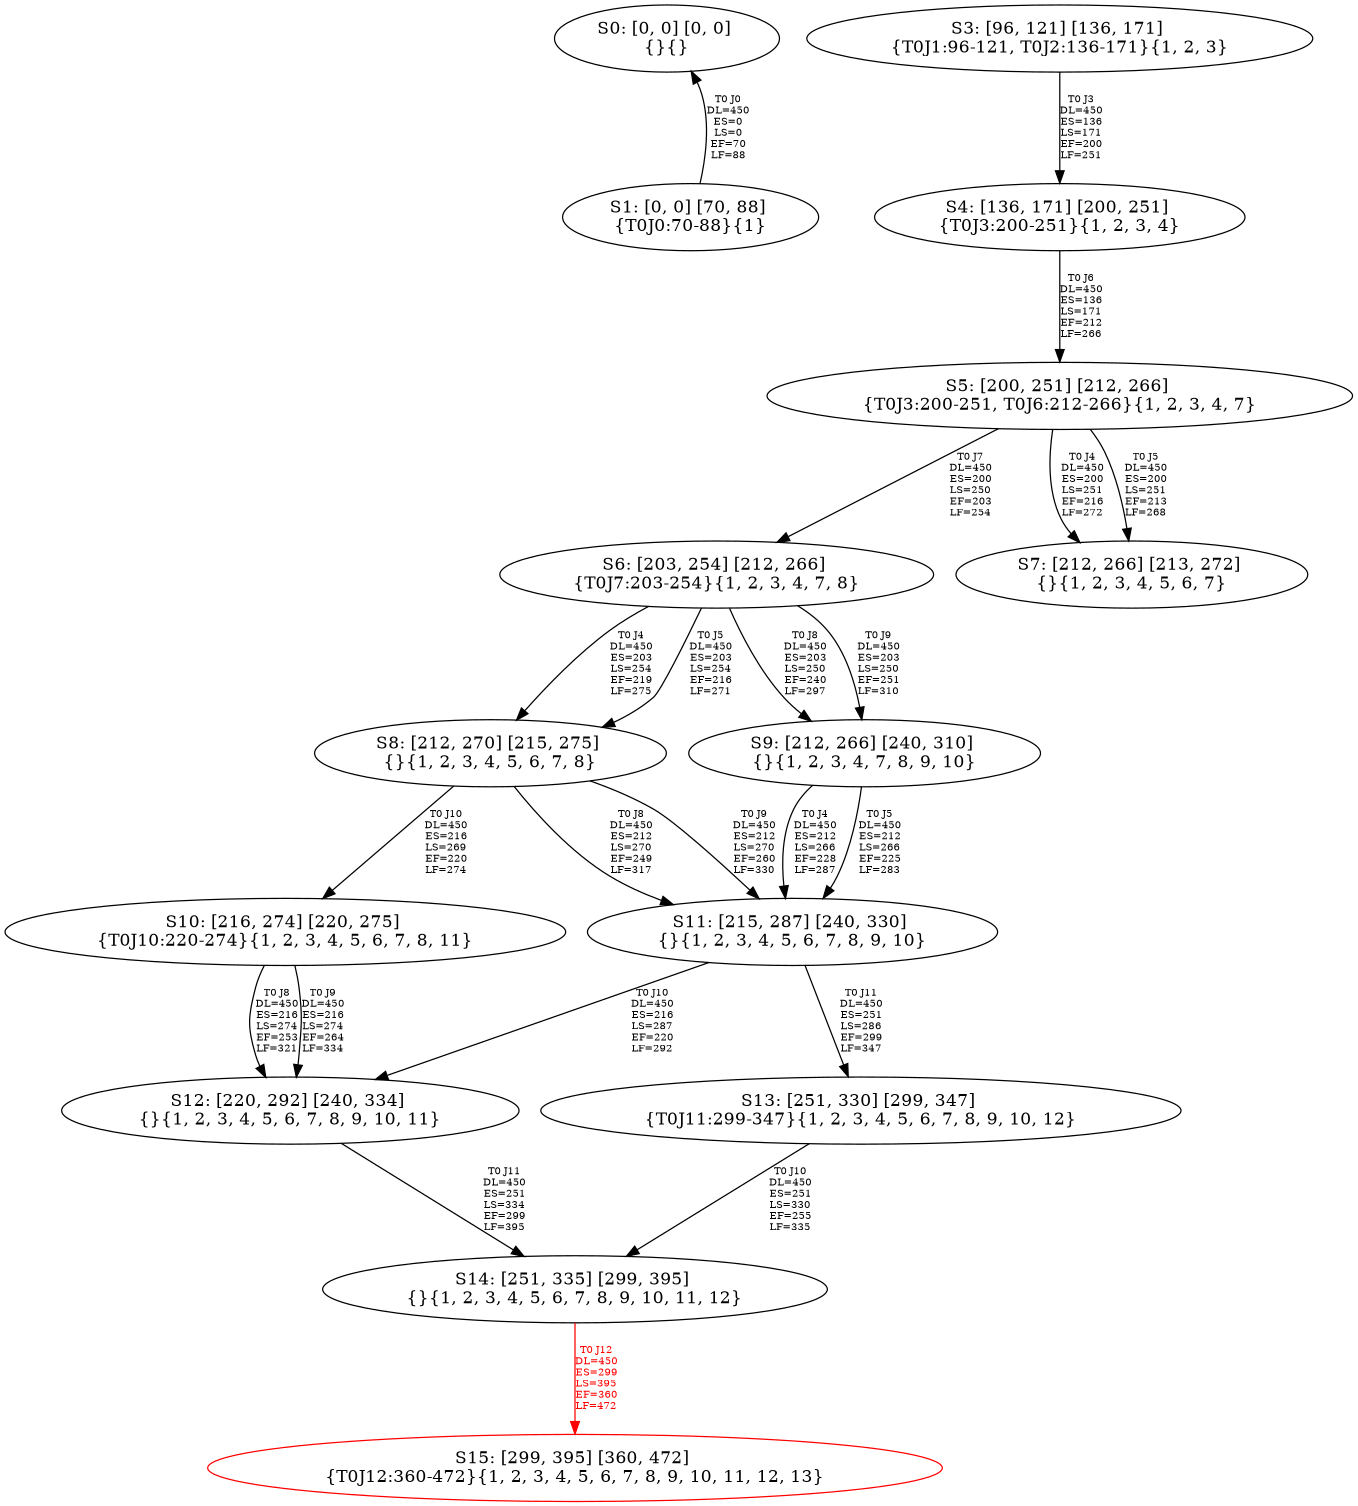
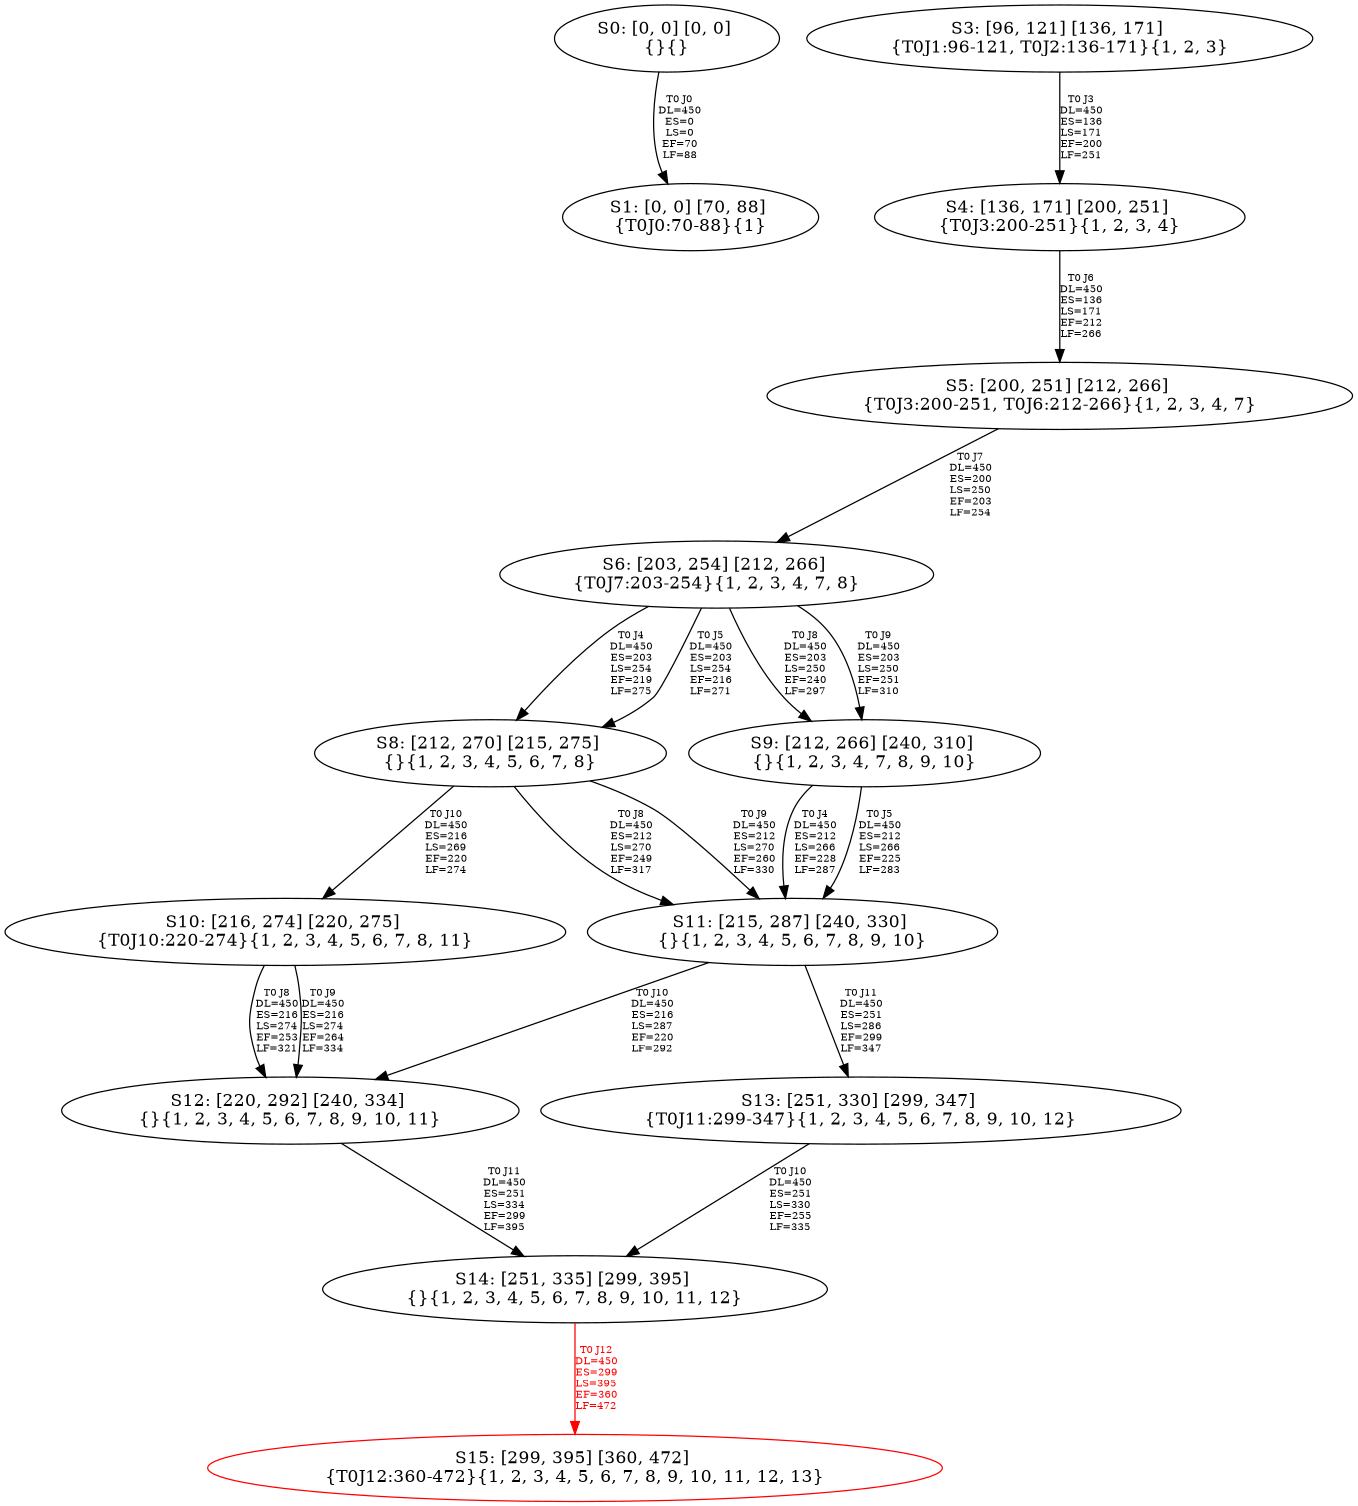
edge "S1: [0, 0] [70, 88] {T0J0:70-88}{1}" -> "S0: [0, 0] [0, 0] {}{}": reversed
node "S7: [212, 266] [213, 272] {}{1, 2, 3, 4, 5, 6, 7}": removed
